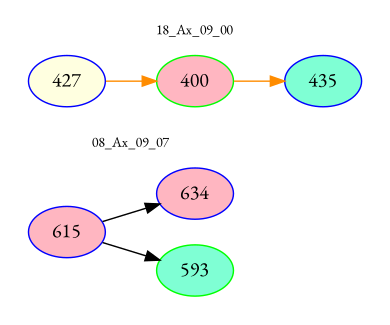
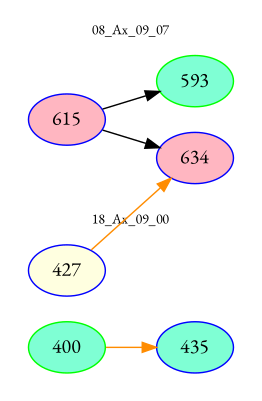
edge "427" -> "400": now "427" -> "634"
node "400": fillcolor lightpink -> aquamarine
